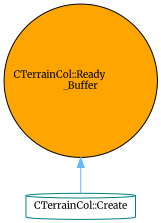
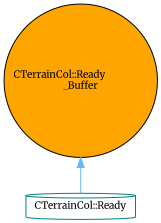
node "CTerrainCol::Create": label "CTerrainCol::Create" -> "CTerrainCol::Ready"
